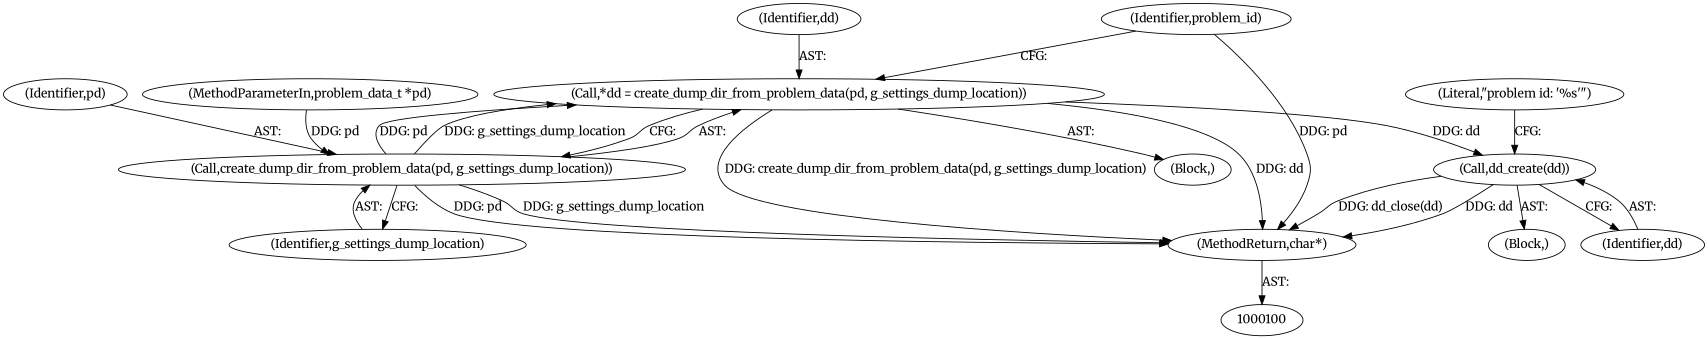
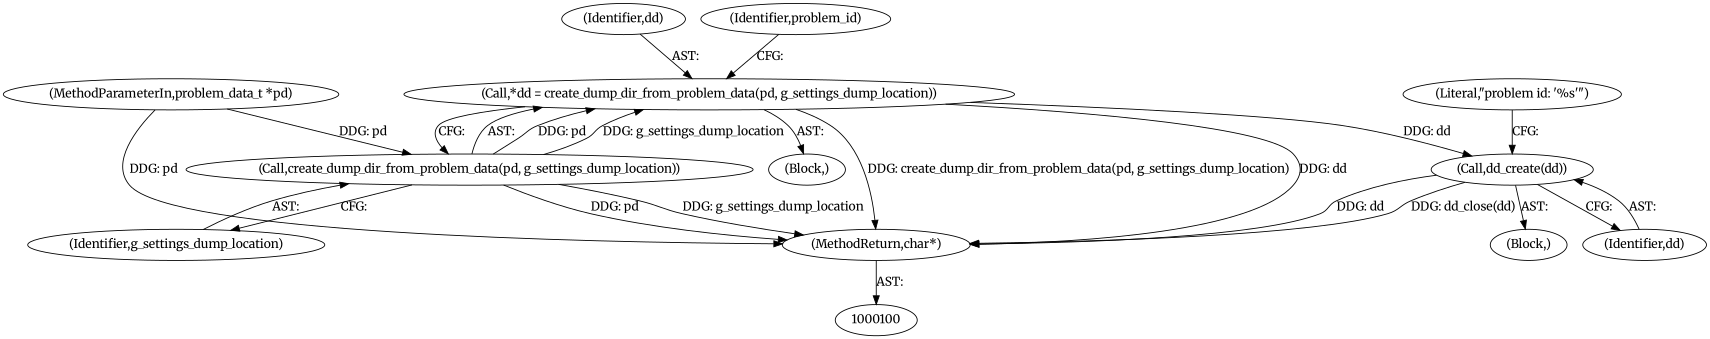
node "(Identifier,pd)": removed
edge "(Identifier,problem_id)" -> "(MethodReturn,char*)": now "(MethodParameterIn,problem_data_t *pd)" -> "(MethodReturn,char*)"
